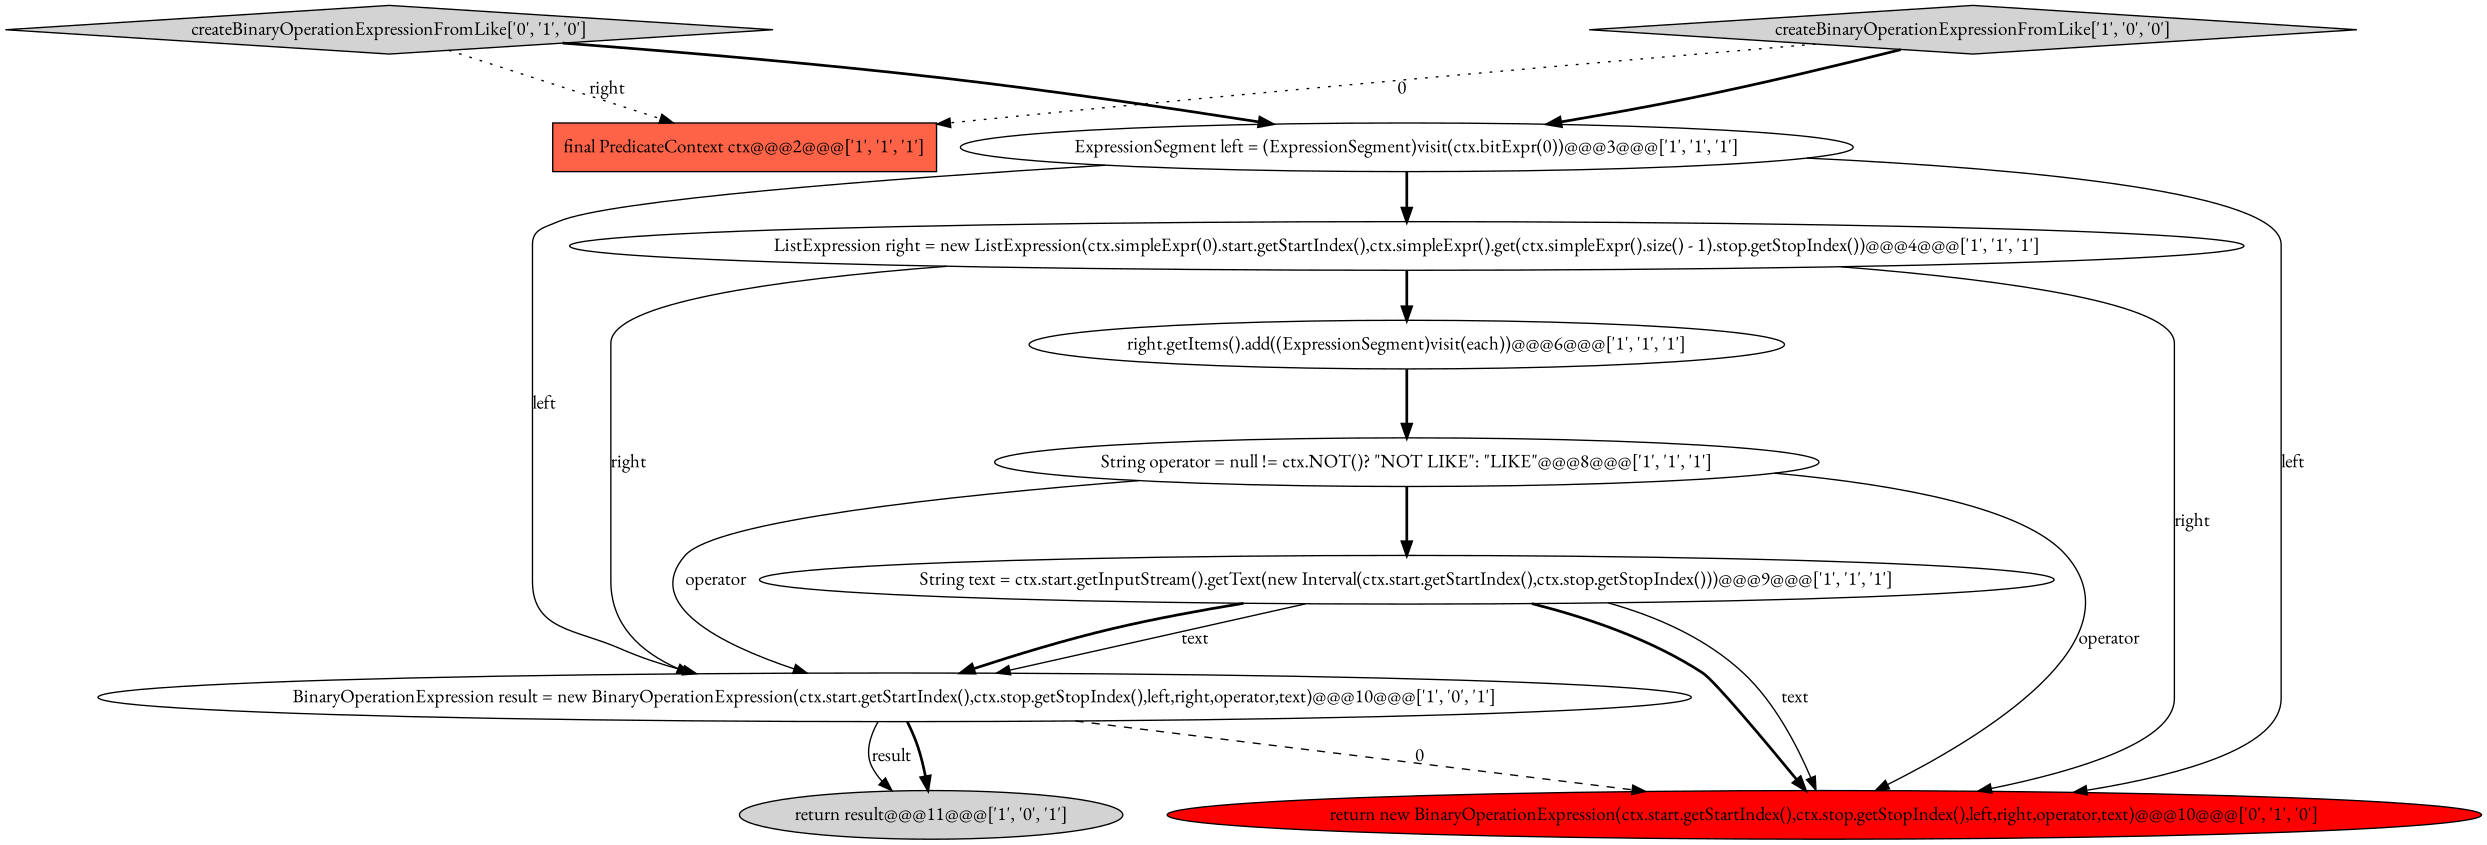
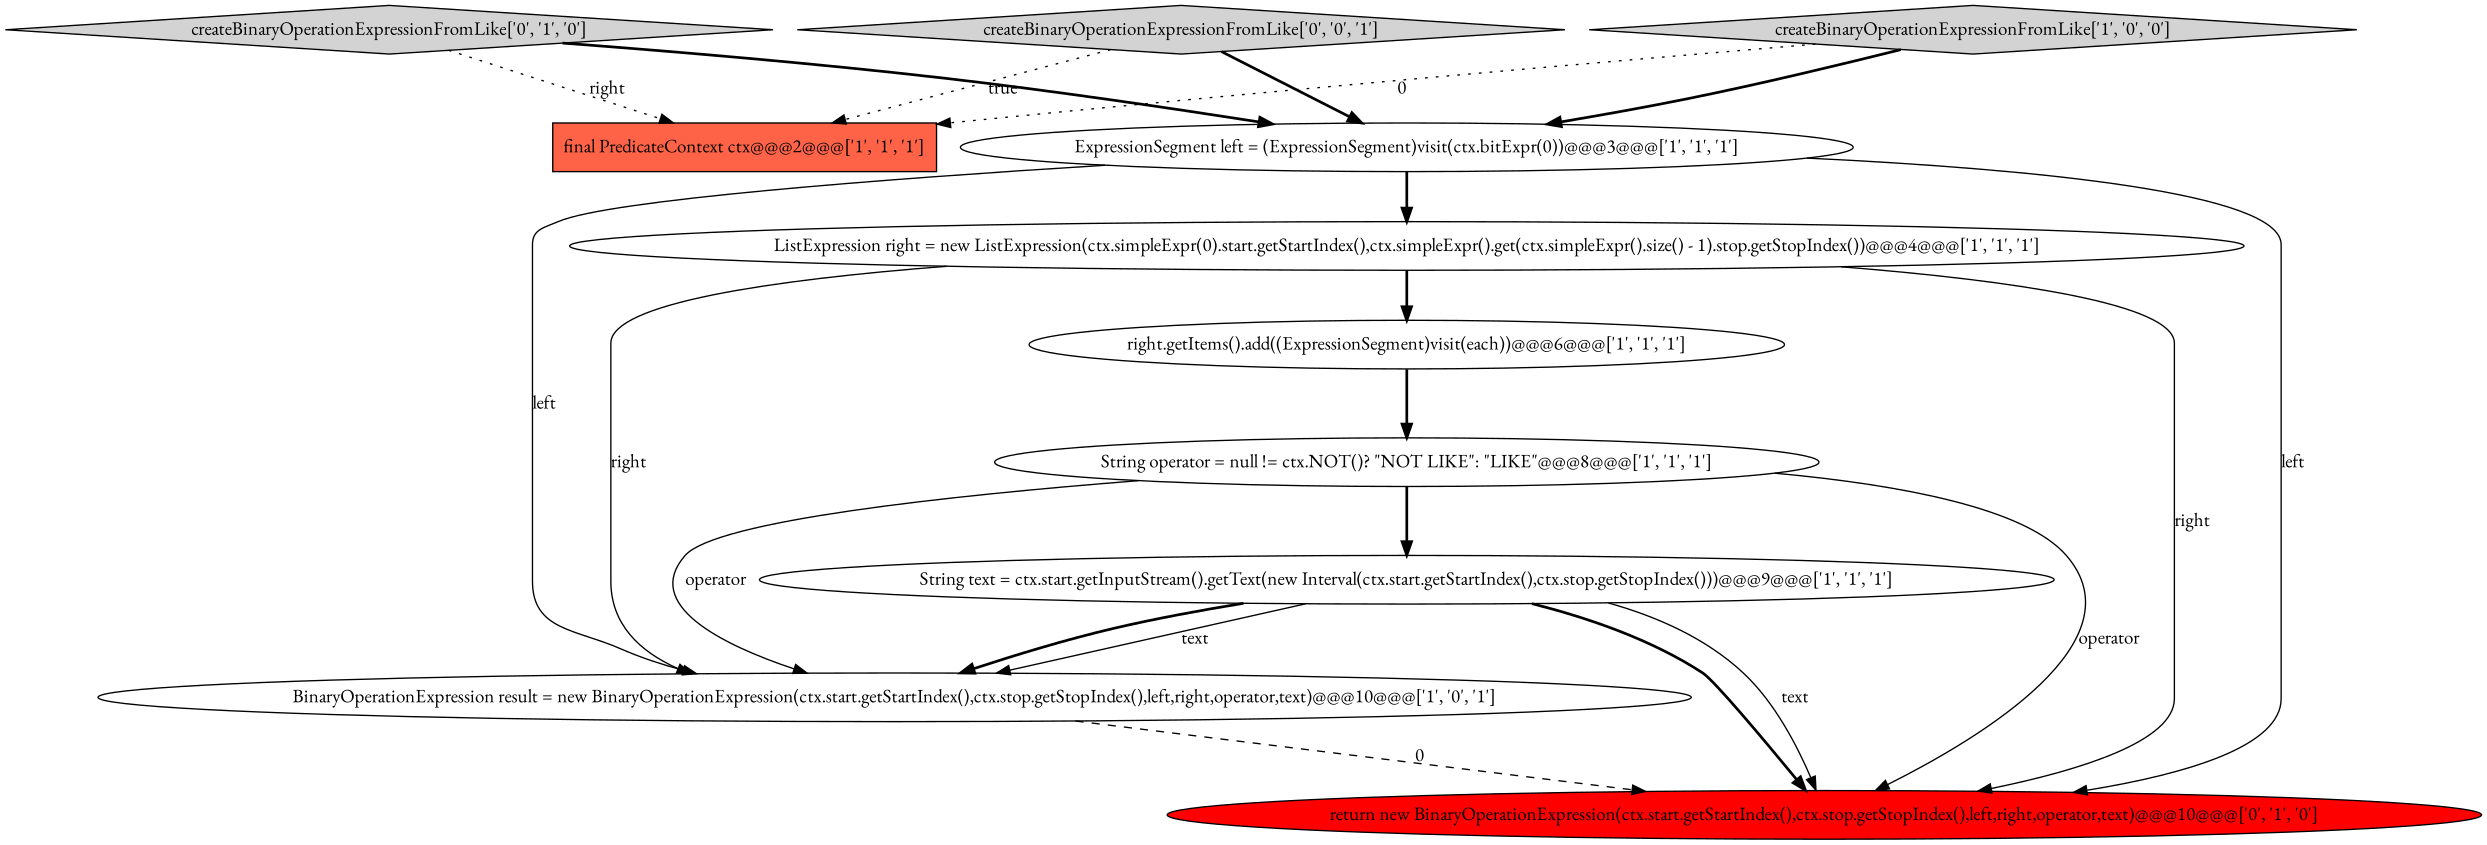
node "createBinaryOperationExpressionFromLike['0', '0', '1']": added
node "return result@@@11@@@['1', '0', '1']": removed
